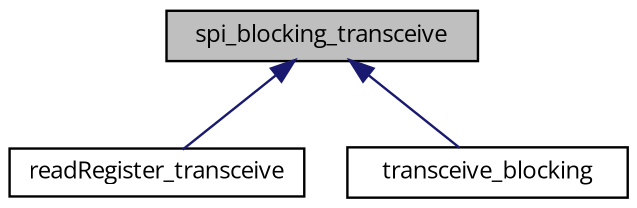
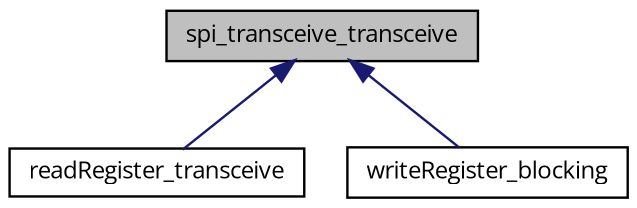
node "spi_blocking_transceive": label "spi_blocking_transceive" -> "spi_transceive_transceive"
node "transceive_blocking": label "transceive_blocking" -> "writeRegister_blocking"
